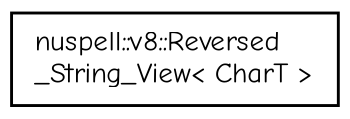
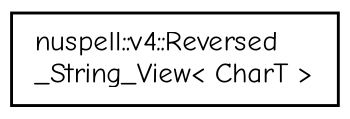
node "nuspell::v8::Reversed _String_View< CharT >": label "nuspell::v8::Reversed _String_View< CharT >" -> "nuspell::v4::Reversed _String_View< CharT >"
